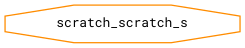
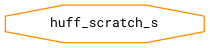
node "scratch_scratch_s": label "scratch_scratch_s" -> "huff_scratch_s"
